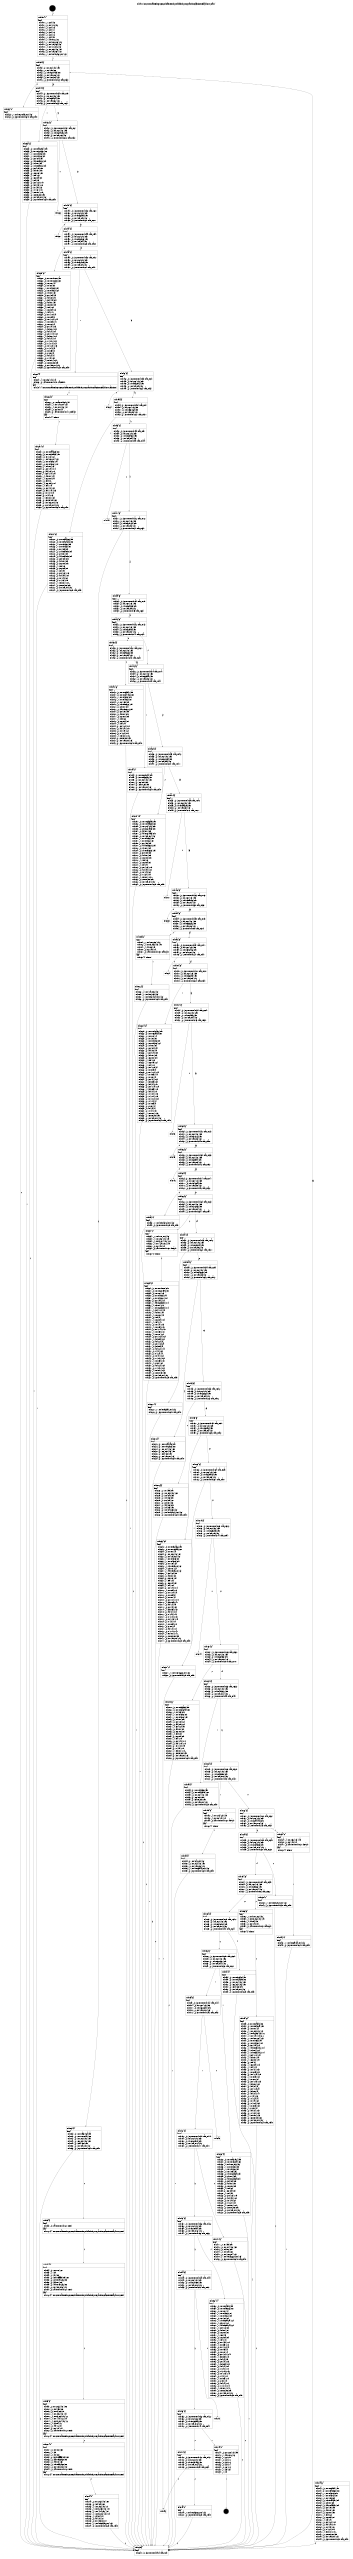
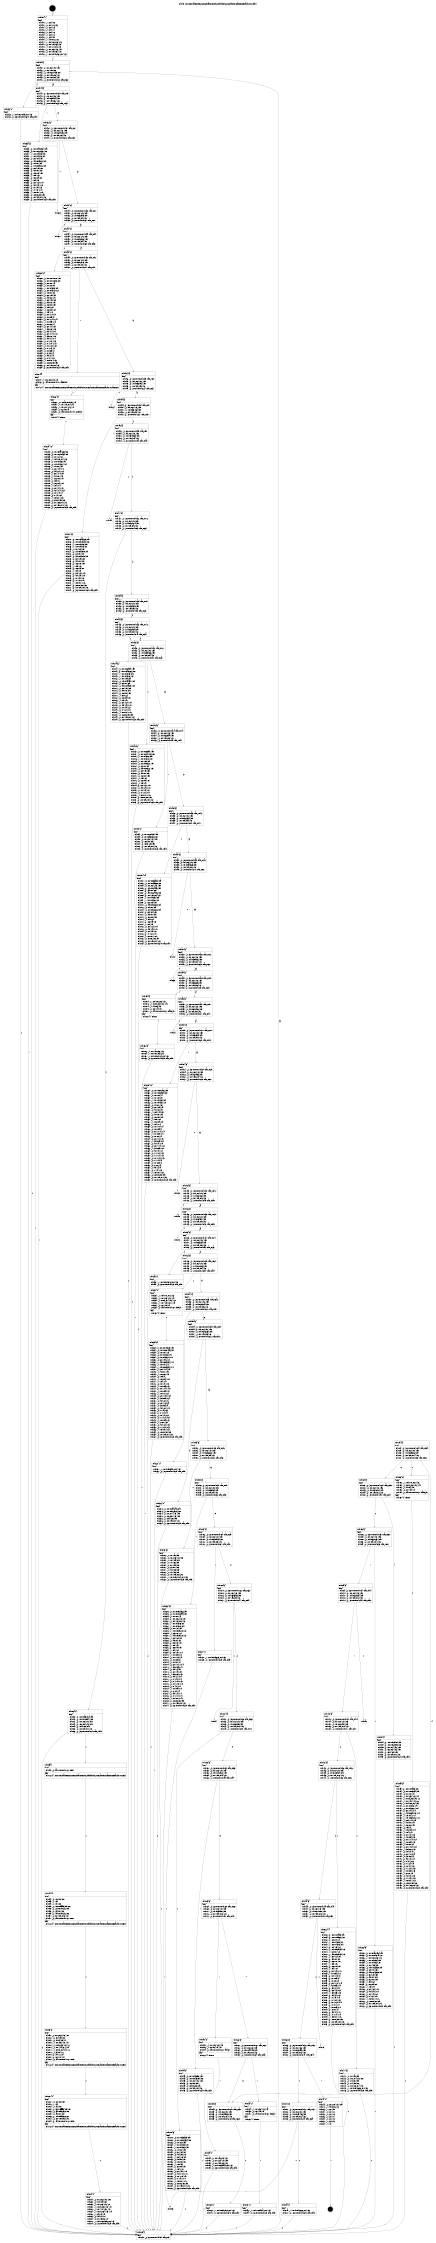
edge "0x401a43 [25]" -> "0x401a75 [25]": now "0x401a43 [25]" -> "0x40214a [88]"
edge "0x401c9b [25]" -> "0x401cb4 [25]": reversed
